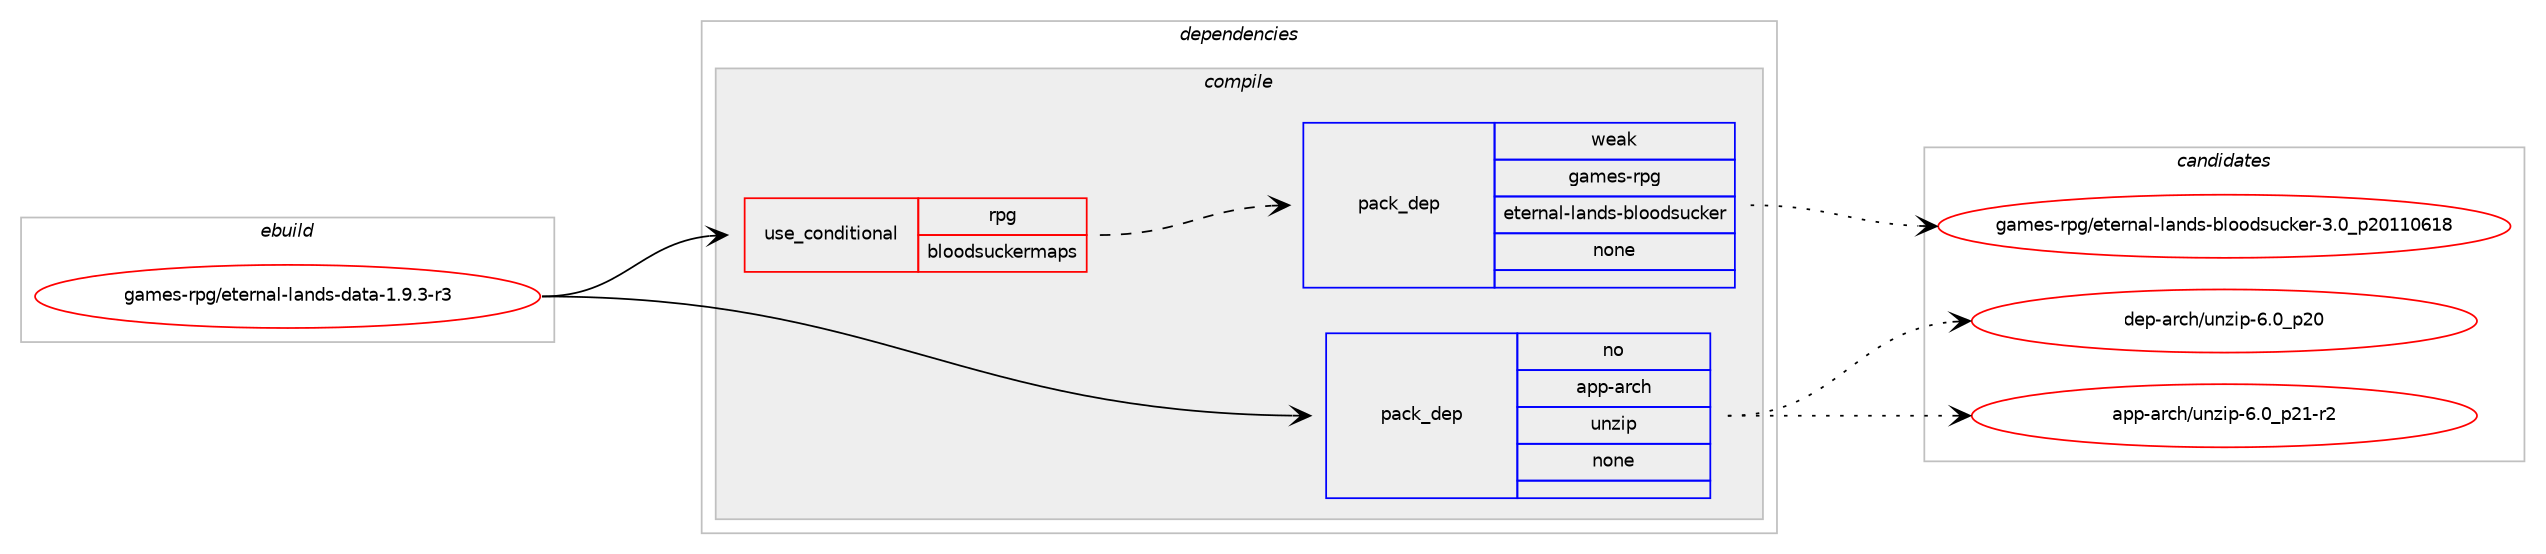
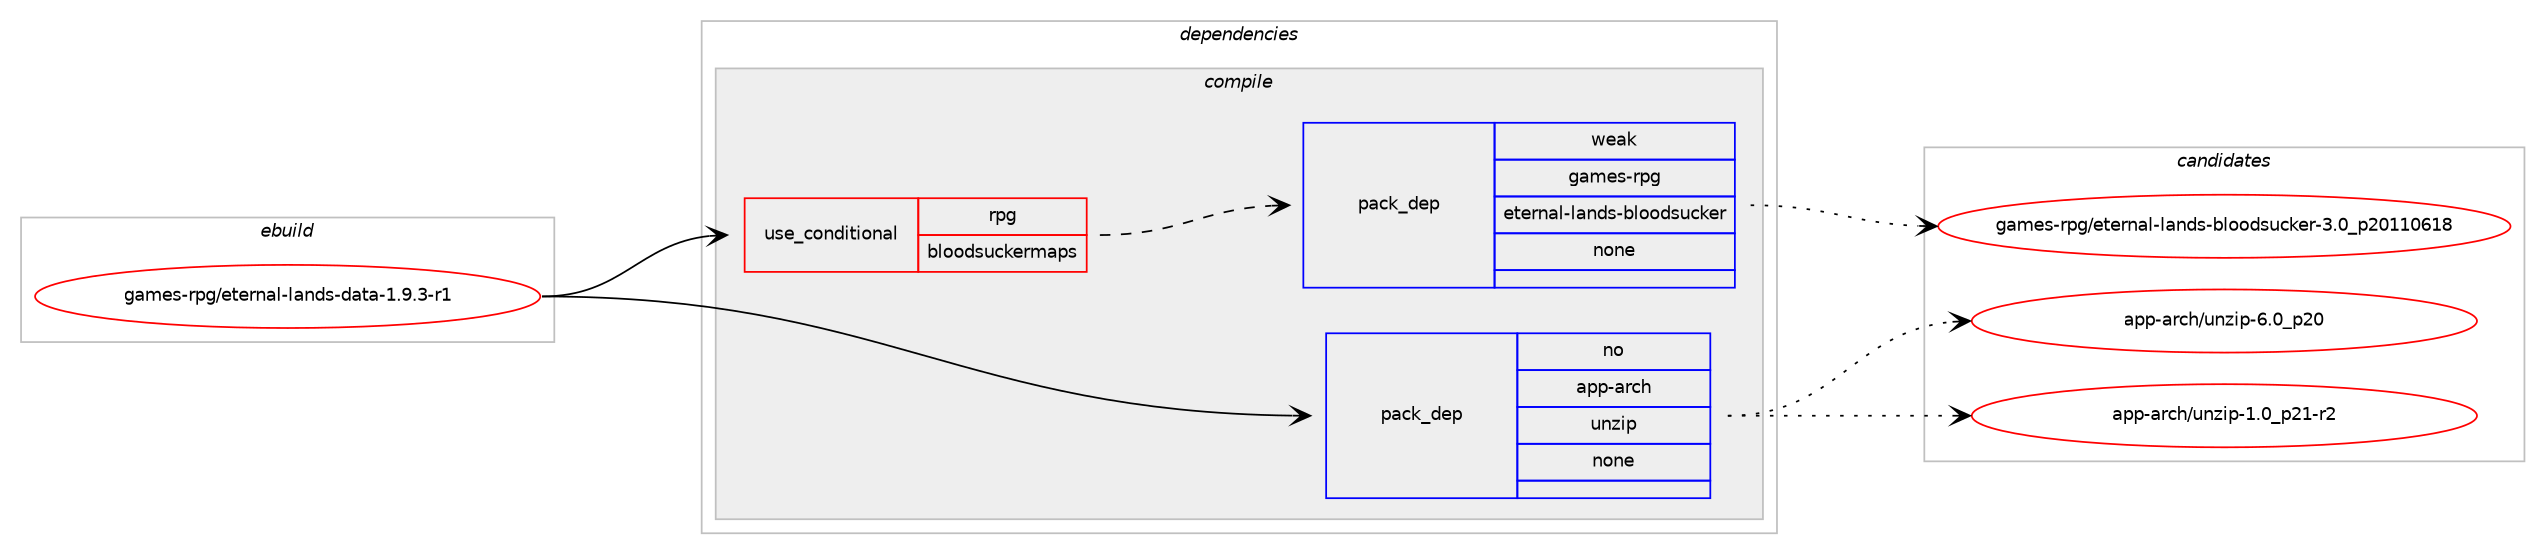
node "games-rpg/eternal-lands-data-1.9.3-r3": label "games-rpg/eternal-lands-data-1.9.3-r3" -> "games-rpg/eternal-lands-data-1.9.3-r1"
node "dep-arch/unzip-6.0_p20": label "dep-arch/unzip-6.0_p20" -> "app-arch/unzip-6.0_p20"
node "app-arch/unzip-6.0_p21-r2": label "app-arch/unzip-6.0_p21-r2" -> "app-arch/unzip-1.0_p21-r2"
